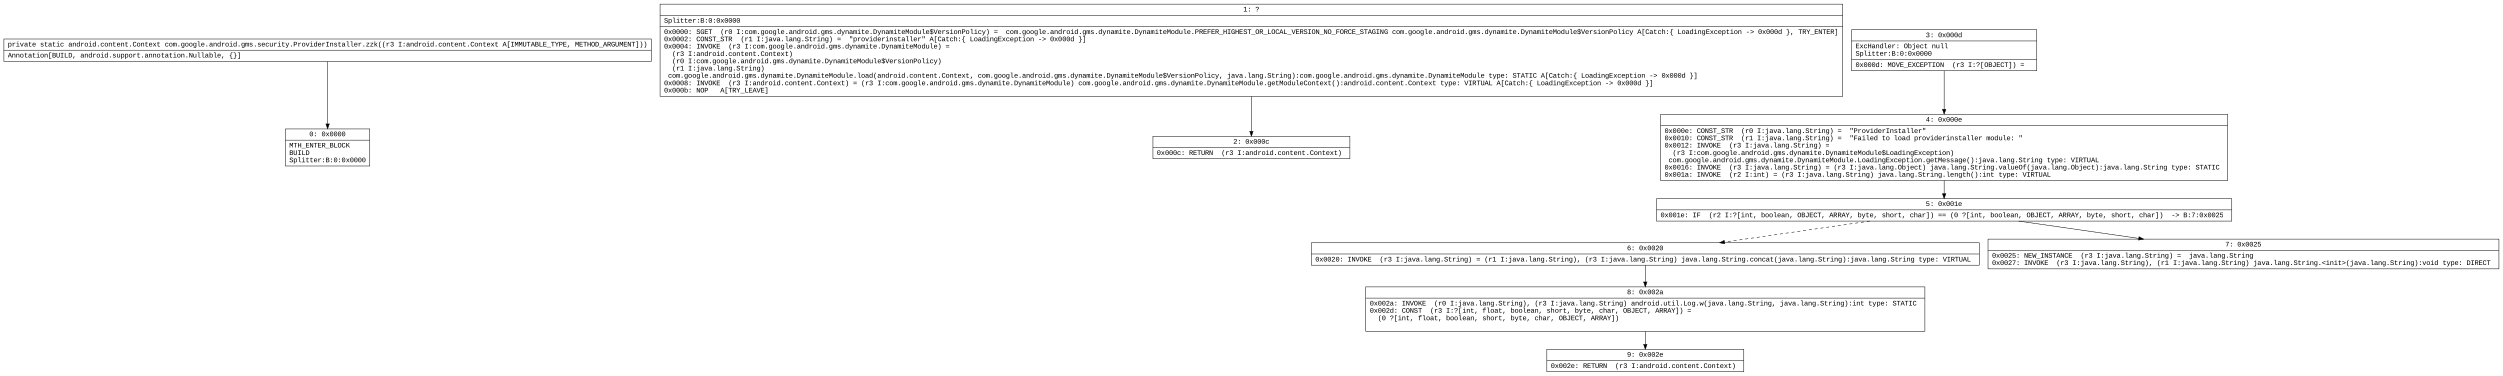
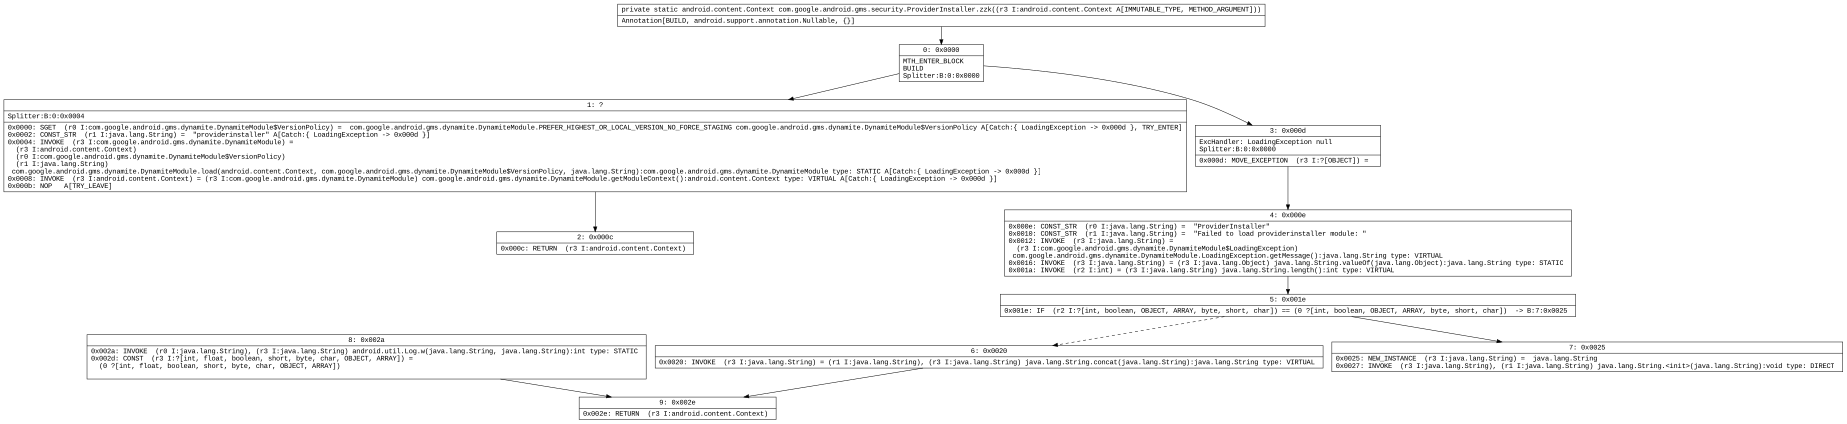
node "1: ?": text "Splitter:B:0:0x0000" -> "Splitter:B:0:0x0004"
node "3: 0x000d": text "ExcHandler: Object null" -> "ExcHandler: LoadingException null"
edge "0: 0x0000" -> "3: 0x000d": added
edge "0: 0x0000" -> "1: ?": added
edge "6: 0x0020" -> "8: 0x002a": now "6: 0x0020" -> "9: 0x002e"
